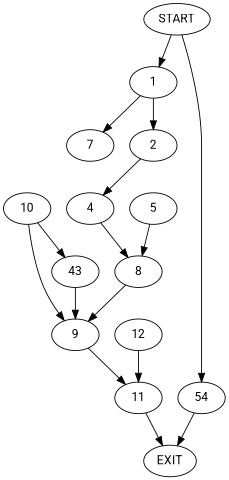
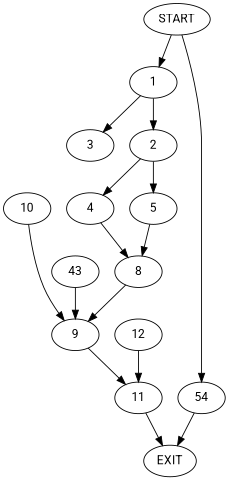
node "7": label "7" -> "3"
edge "2" -> "5": added
edge "10" -> "43": removed
